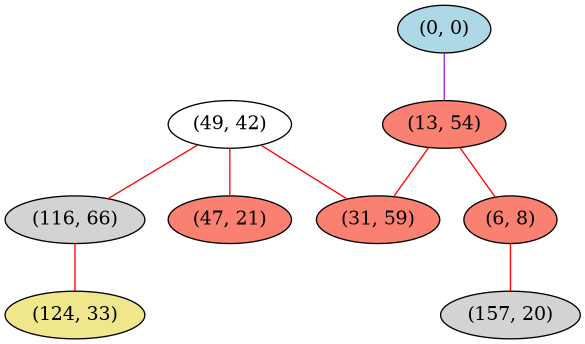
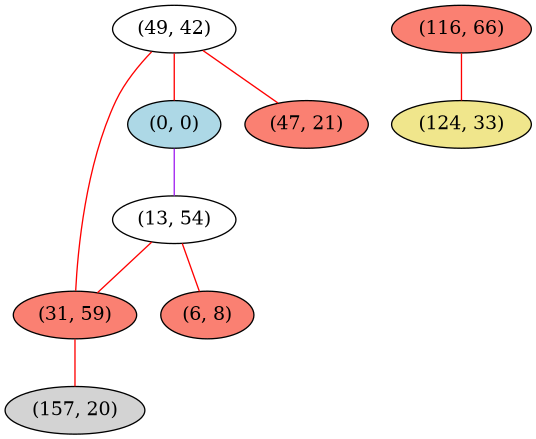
node "(13, 54)": fillcolor salmon -> white
edge "(49, 42)" -- "(116, 66)": now "(49, 42)" -- "(0, 0)"
node "(116, 66)": fillcolor lightgrey -> salmon
edge "(6, 8)" -- "(157, 20)": now "(31, 59)" -- "(157, 20)"
